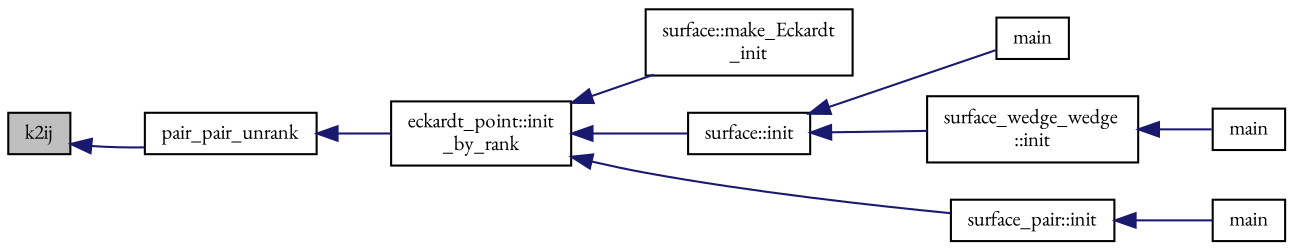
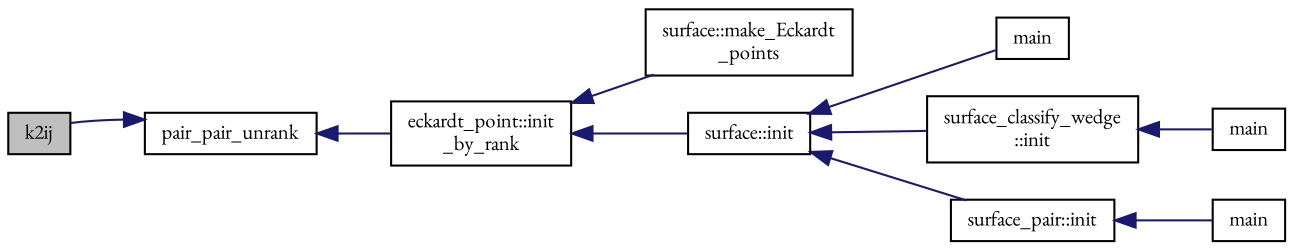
node "surface::make_Eckardt _init": label "surface::make_Eckardt _init" -> "surface::make_Eckardt _points"
node "surface_wedge_wedge ::init": label "surface_wedge_wedge ::init" -> "surface_classify_wedge ::init"
edge "pair_pair_unrank" -> "k2ij": reversed
edge "surface_pair::init" -> "eckardt_point::init _by_rank": now "surface_pair::init" -> "surface::init"
